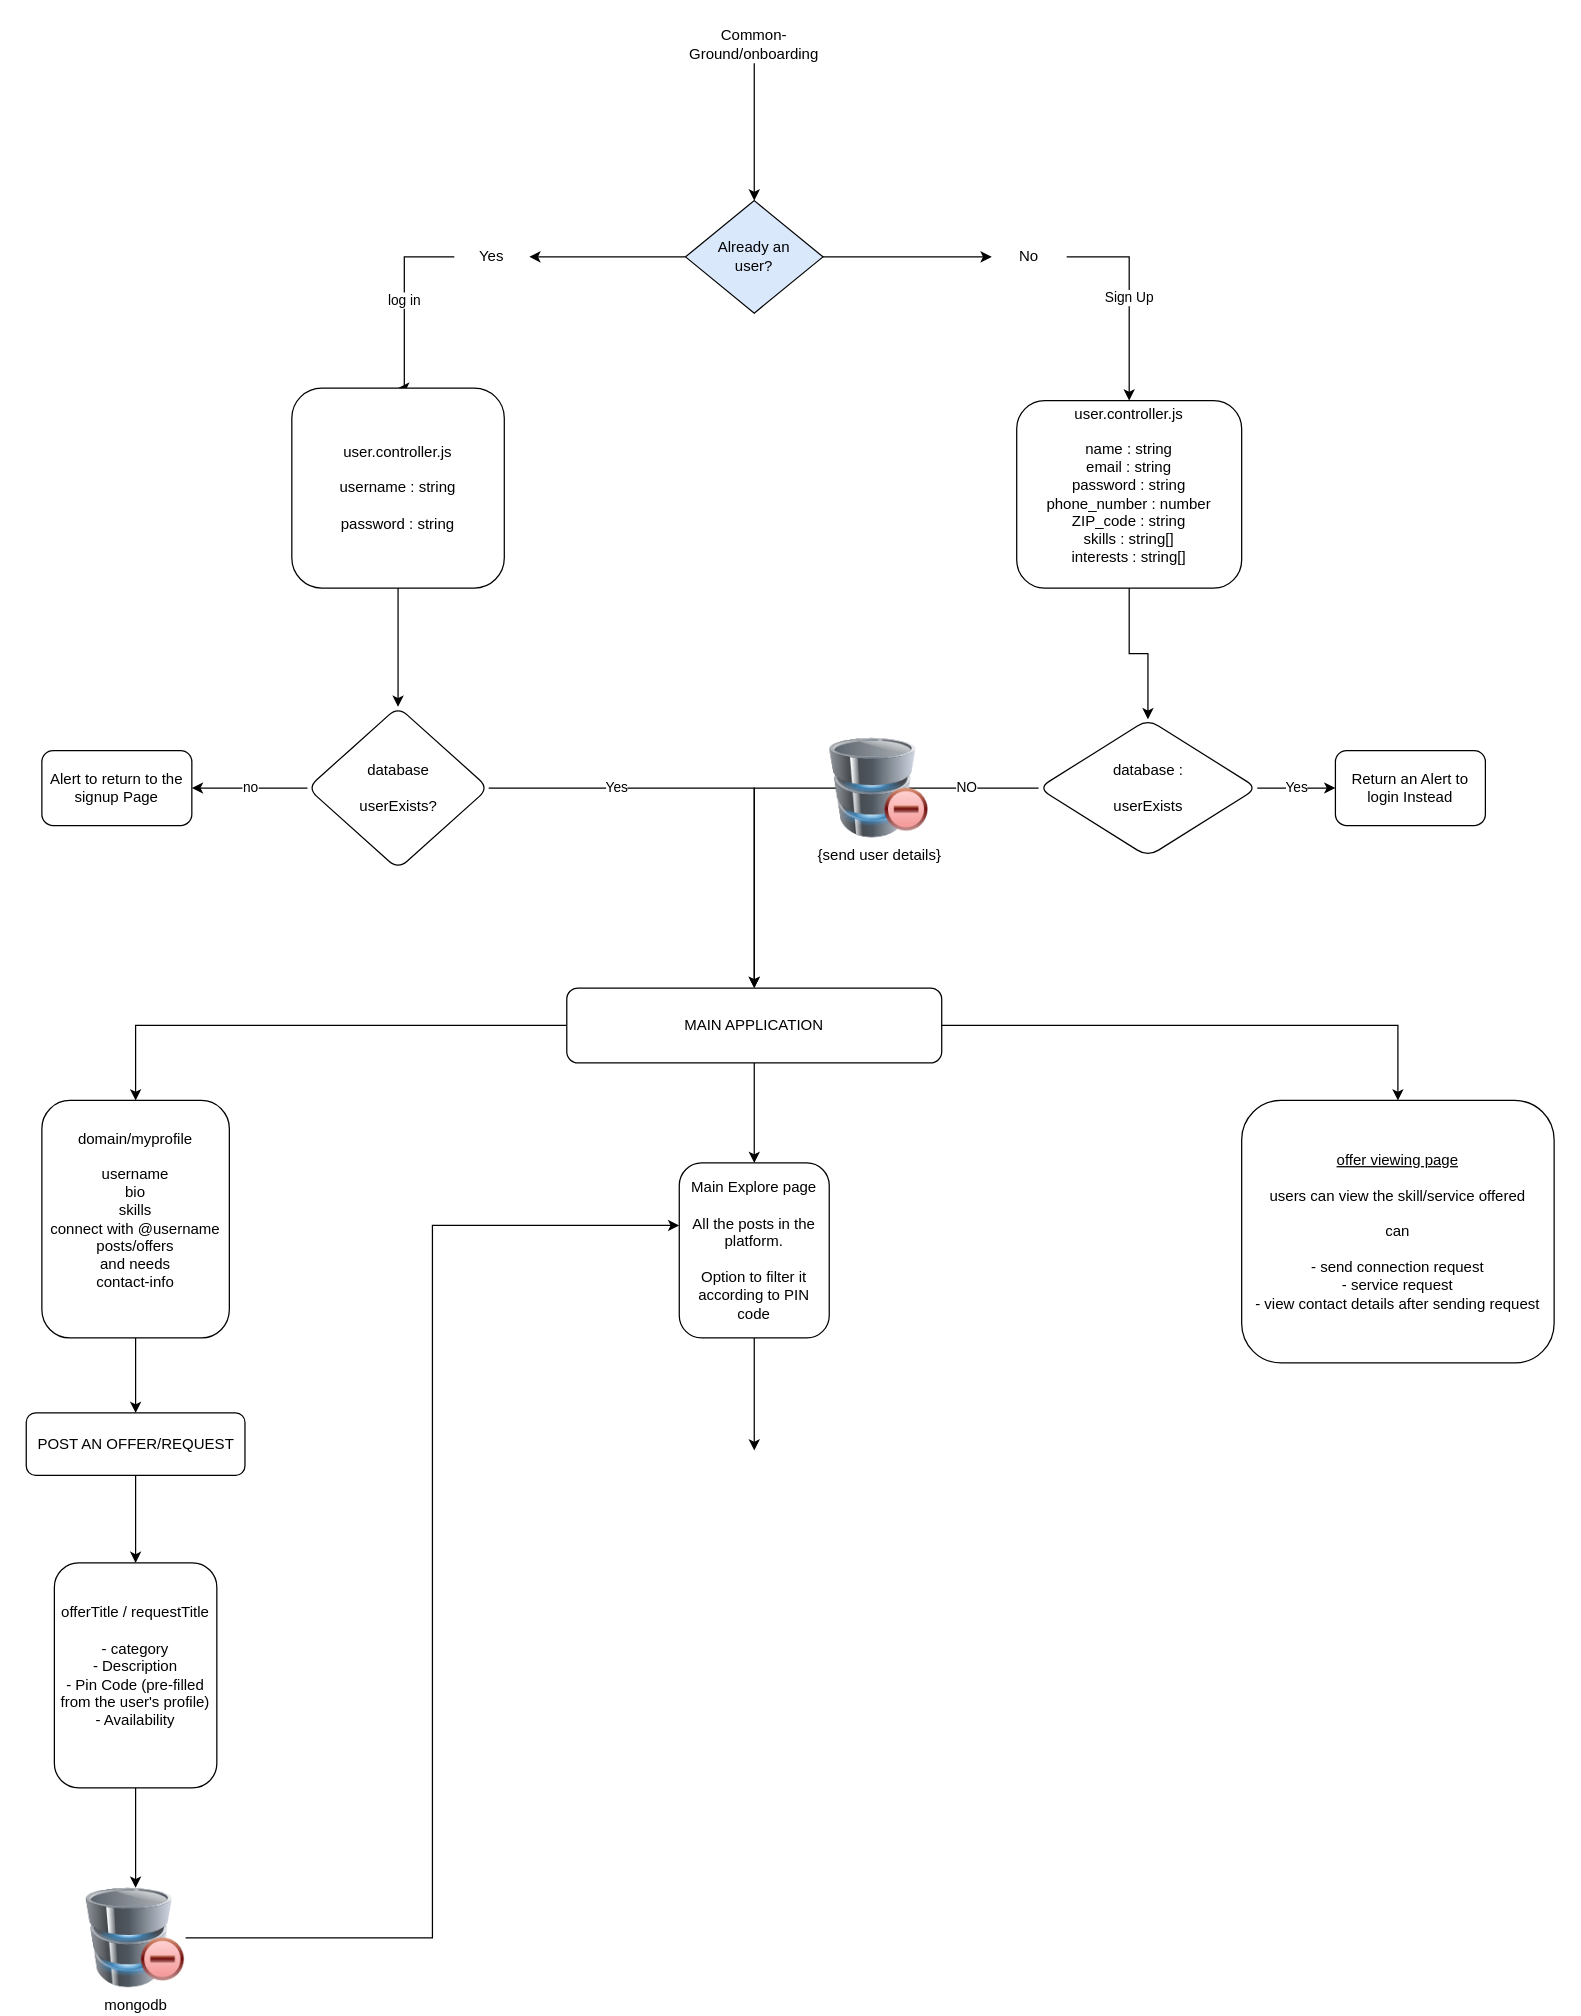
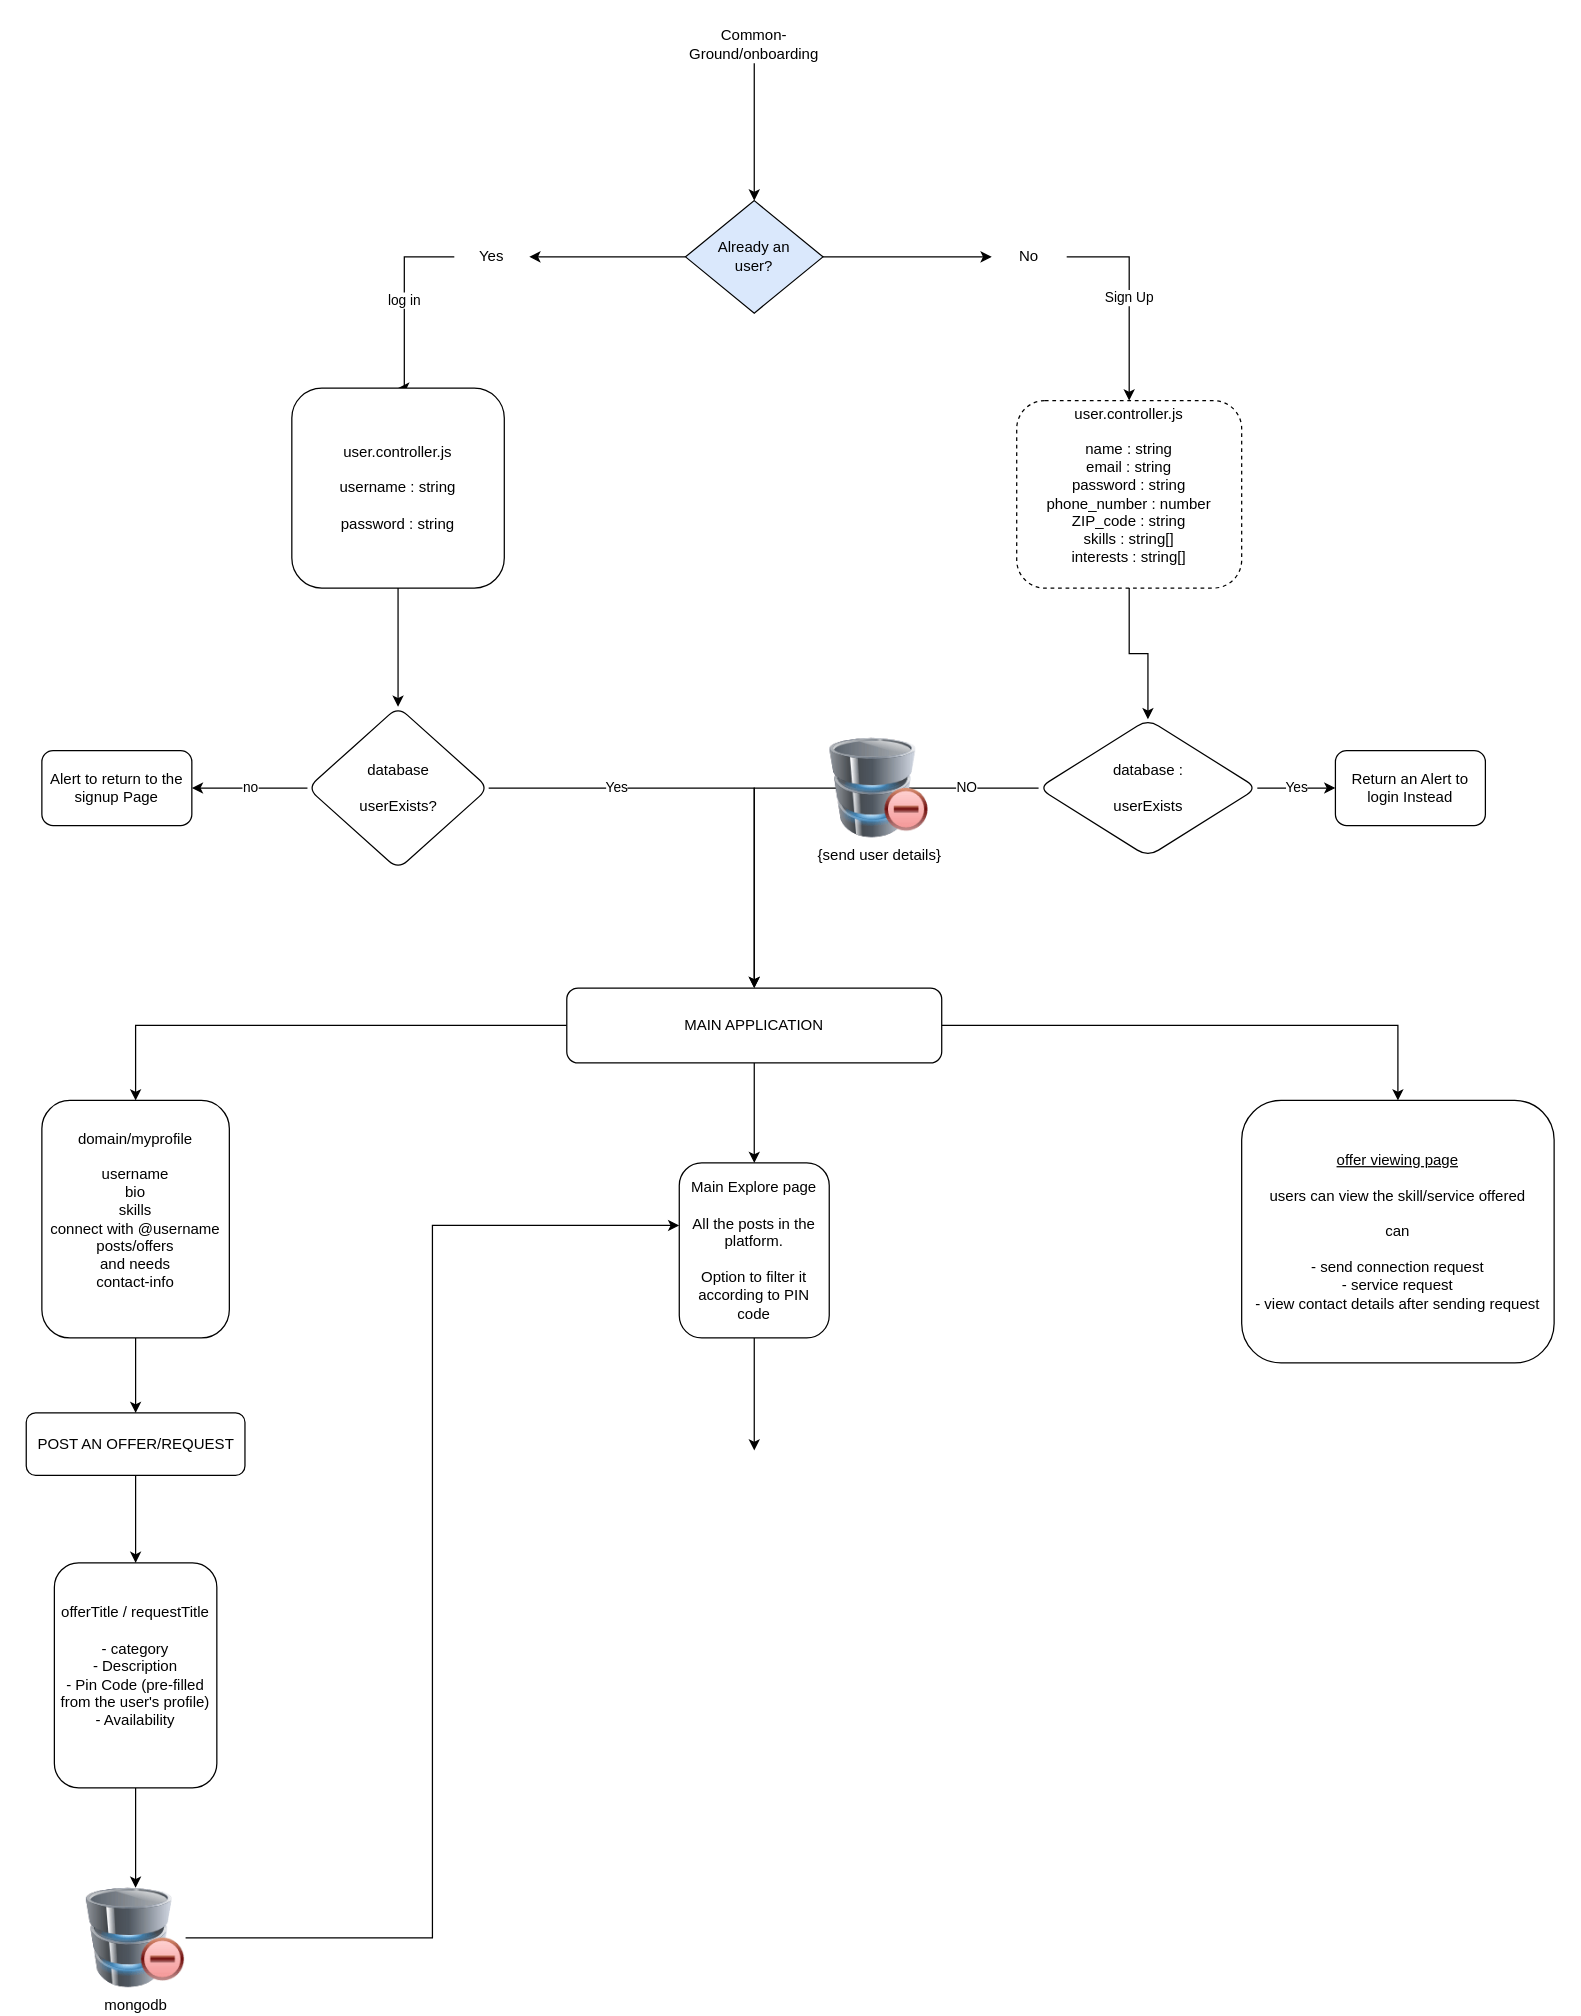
node "user.controller.js name : string email : string password : string phone_number : number ZIP_code : string skills : string[] interests : string[]": style solid -> dashed
